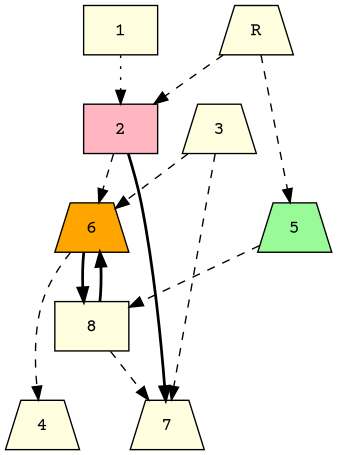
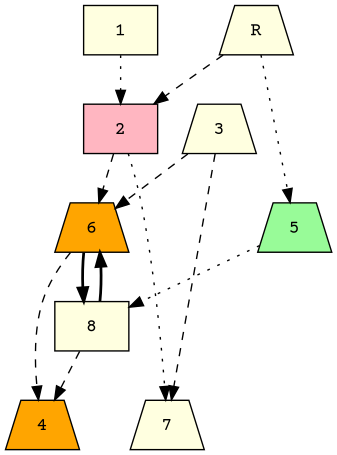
edge "R" -> "5": style dashed -> dotted
edge "2" -> "7": style bold -> dotted
edge "5" -> "8": style dashed -> dotted
edge "8" -> "7": now "8" -> "4"
node "4": fillcolor lightyellow -> orange
